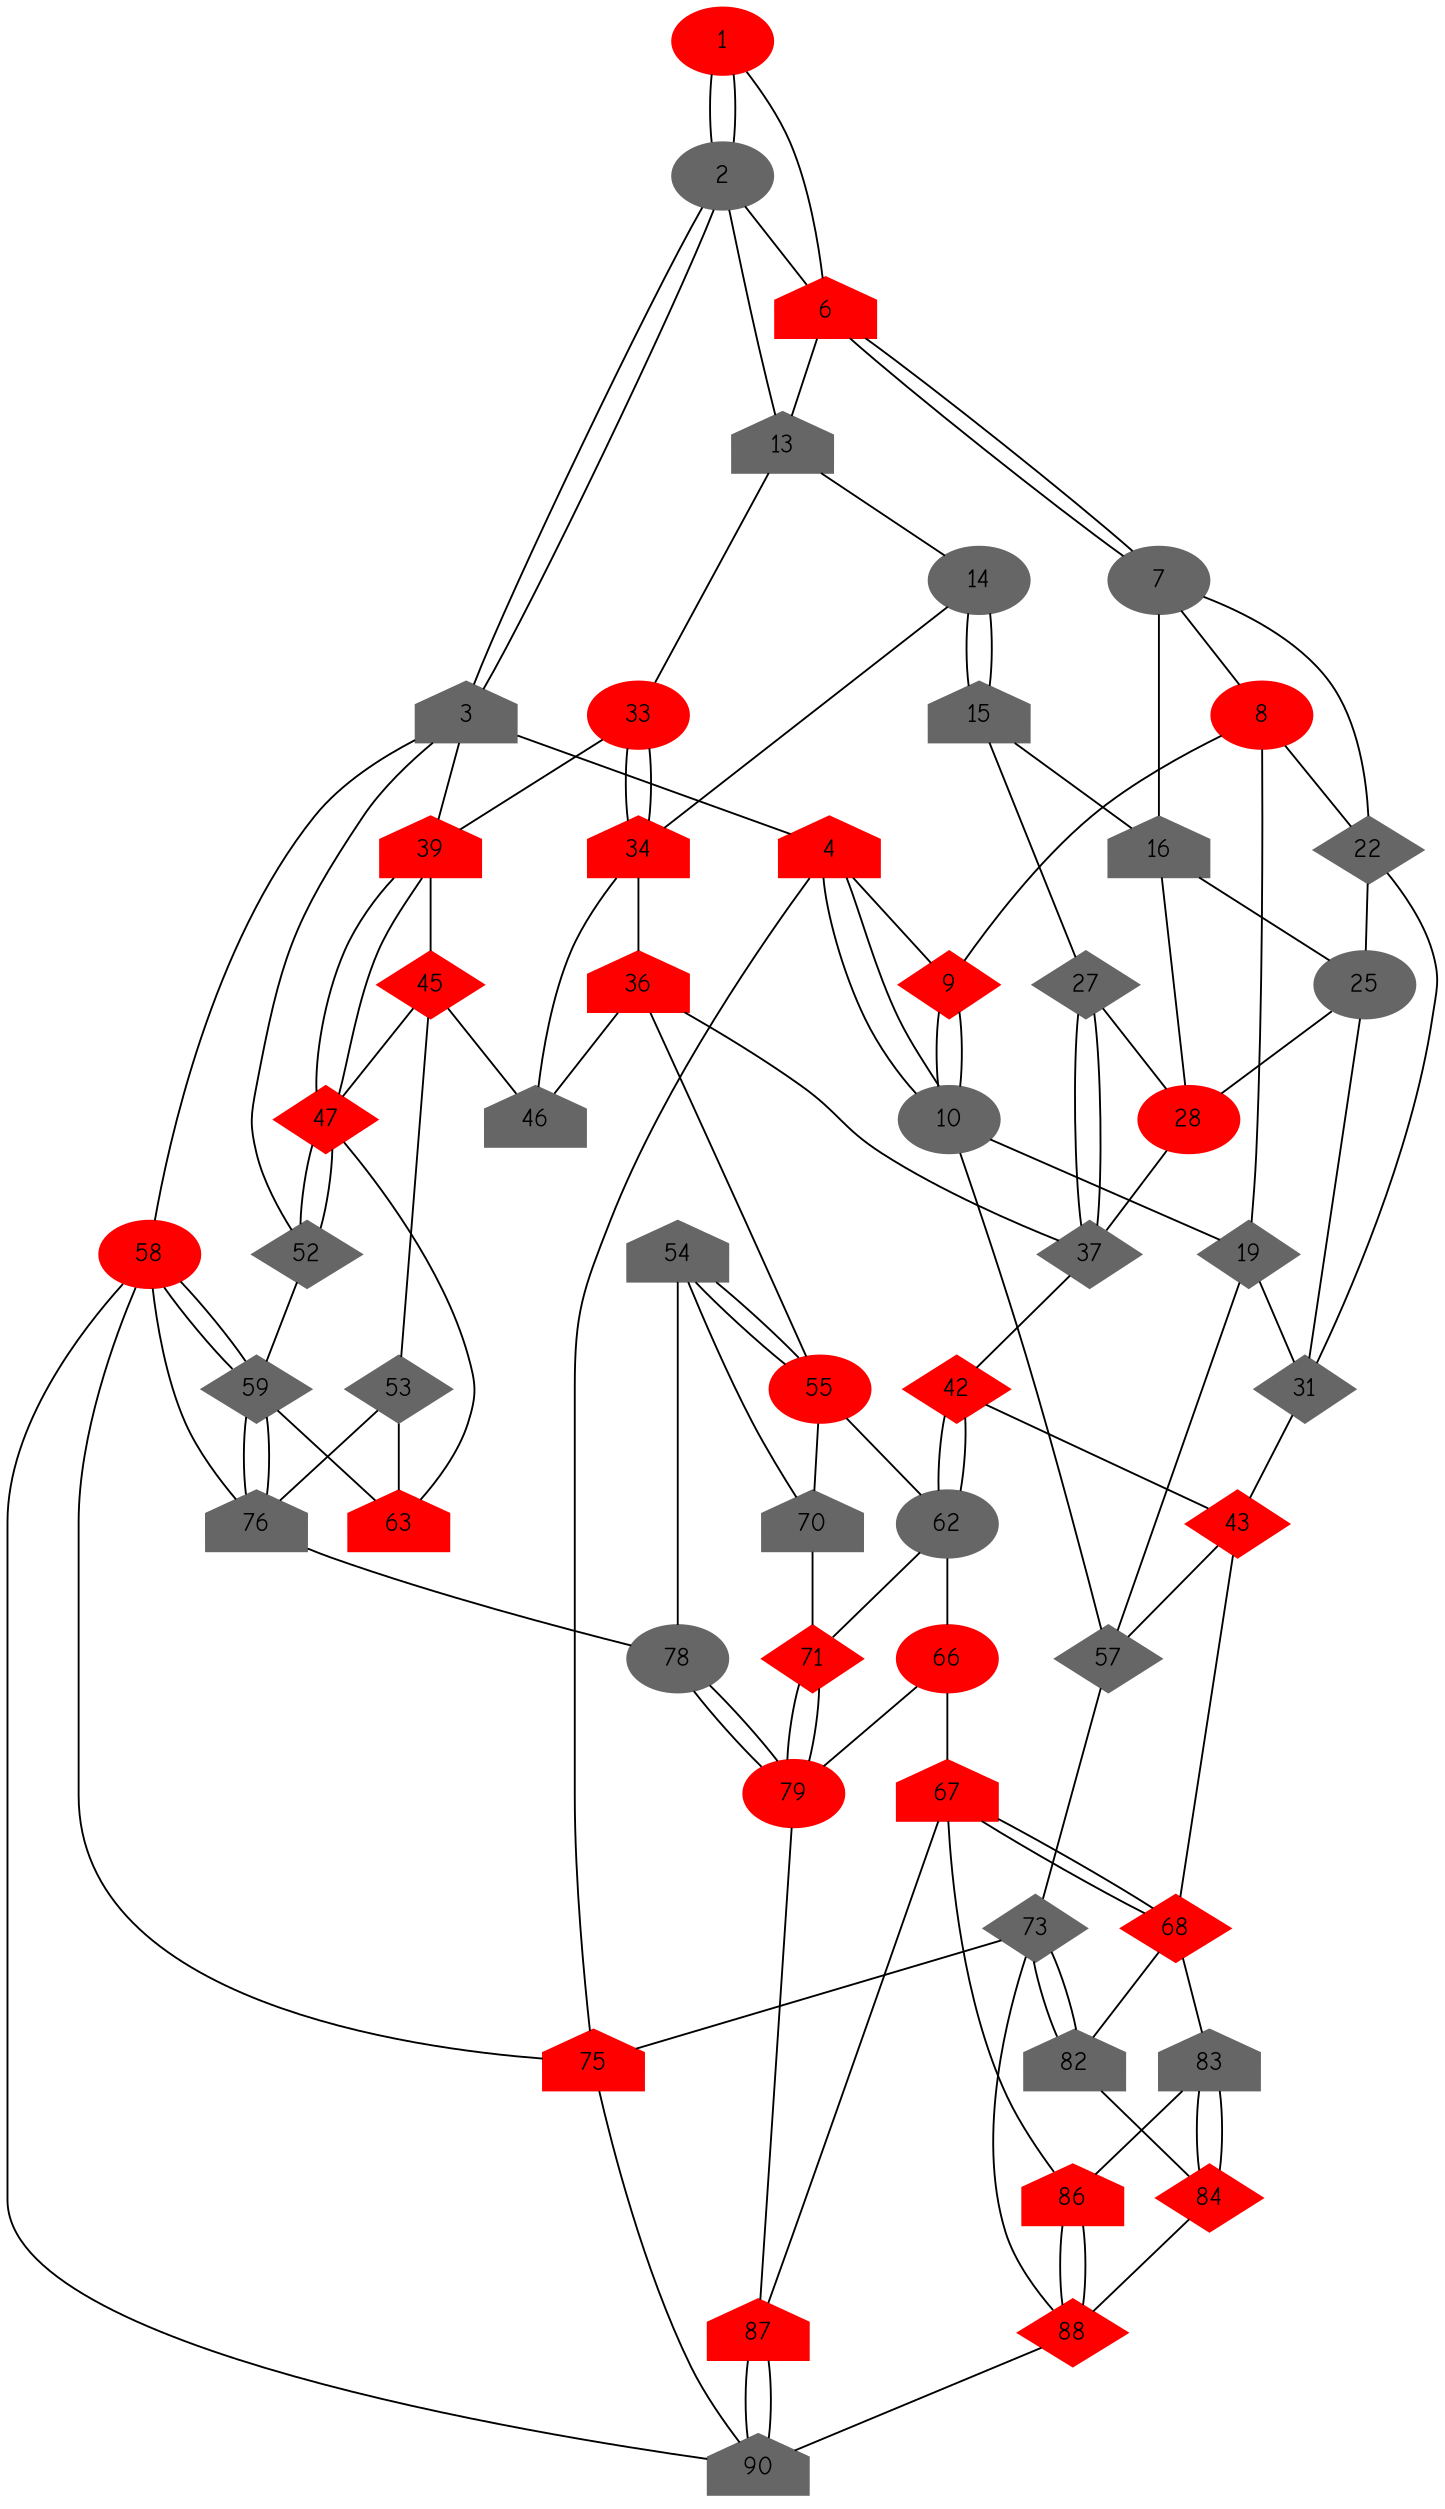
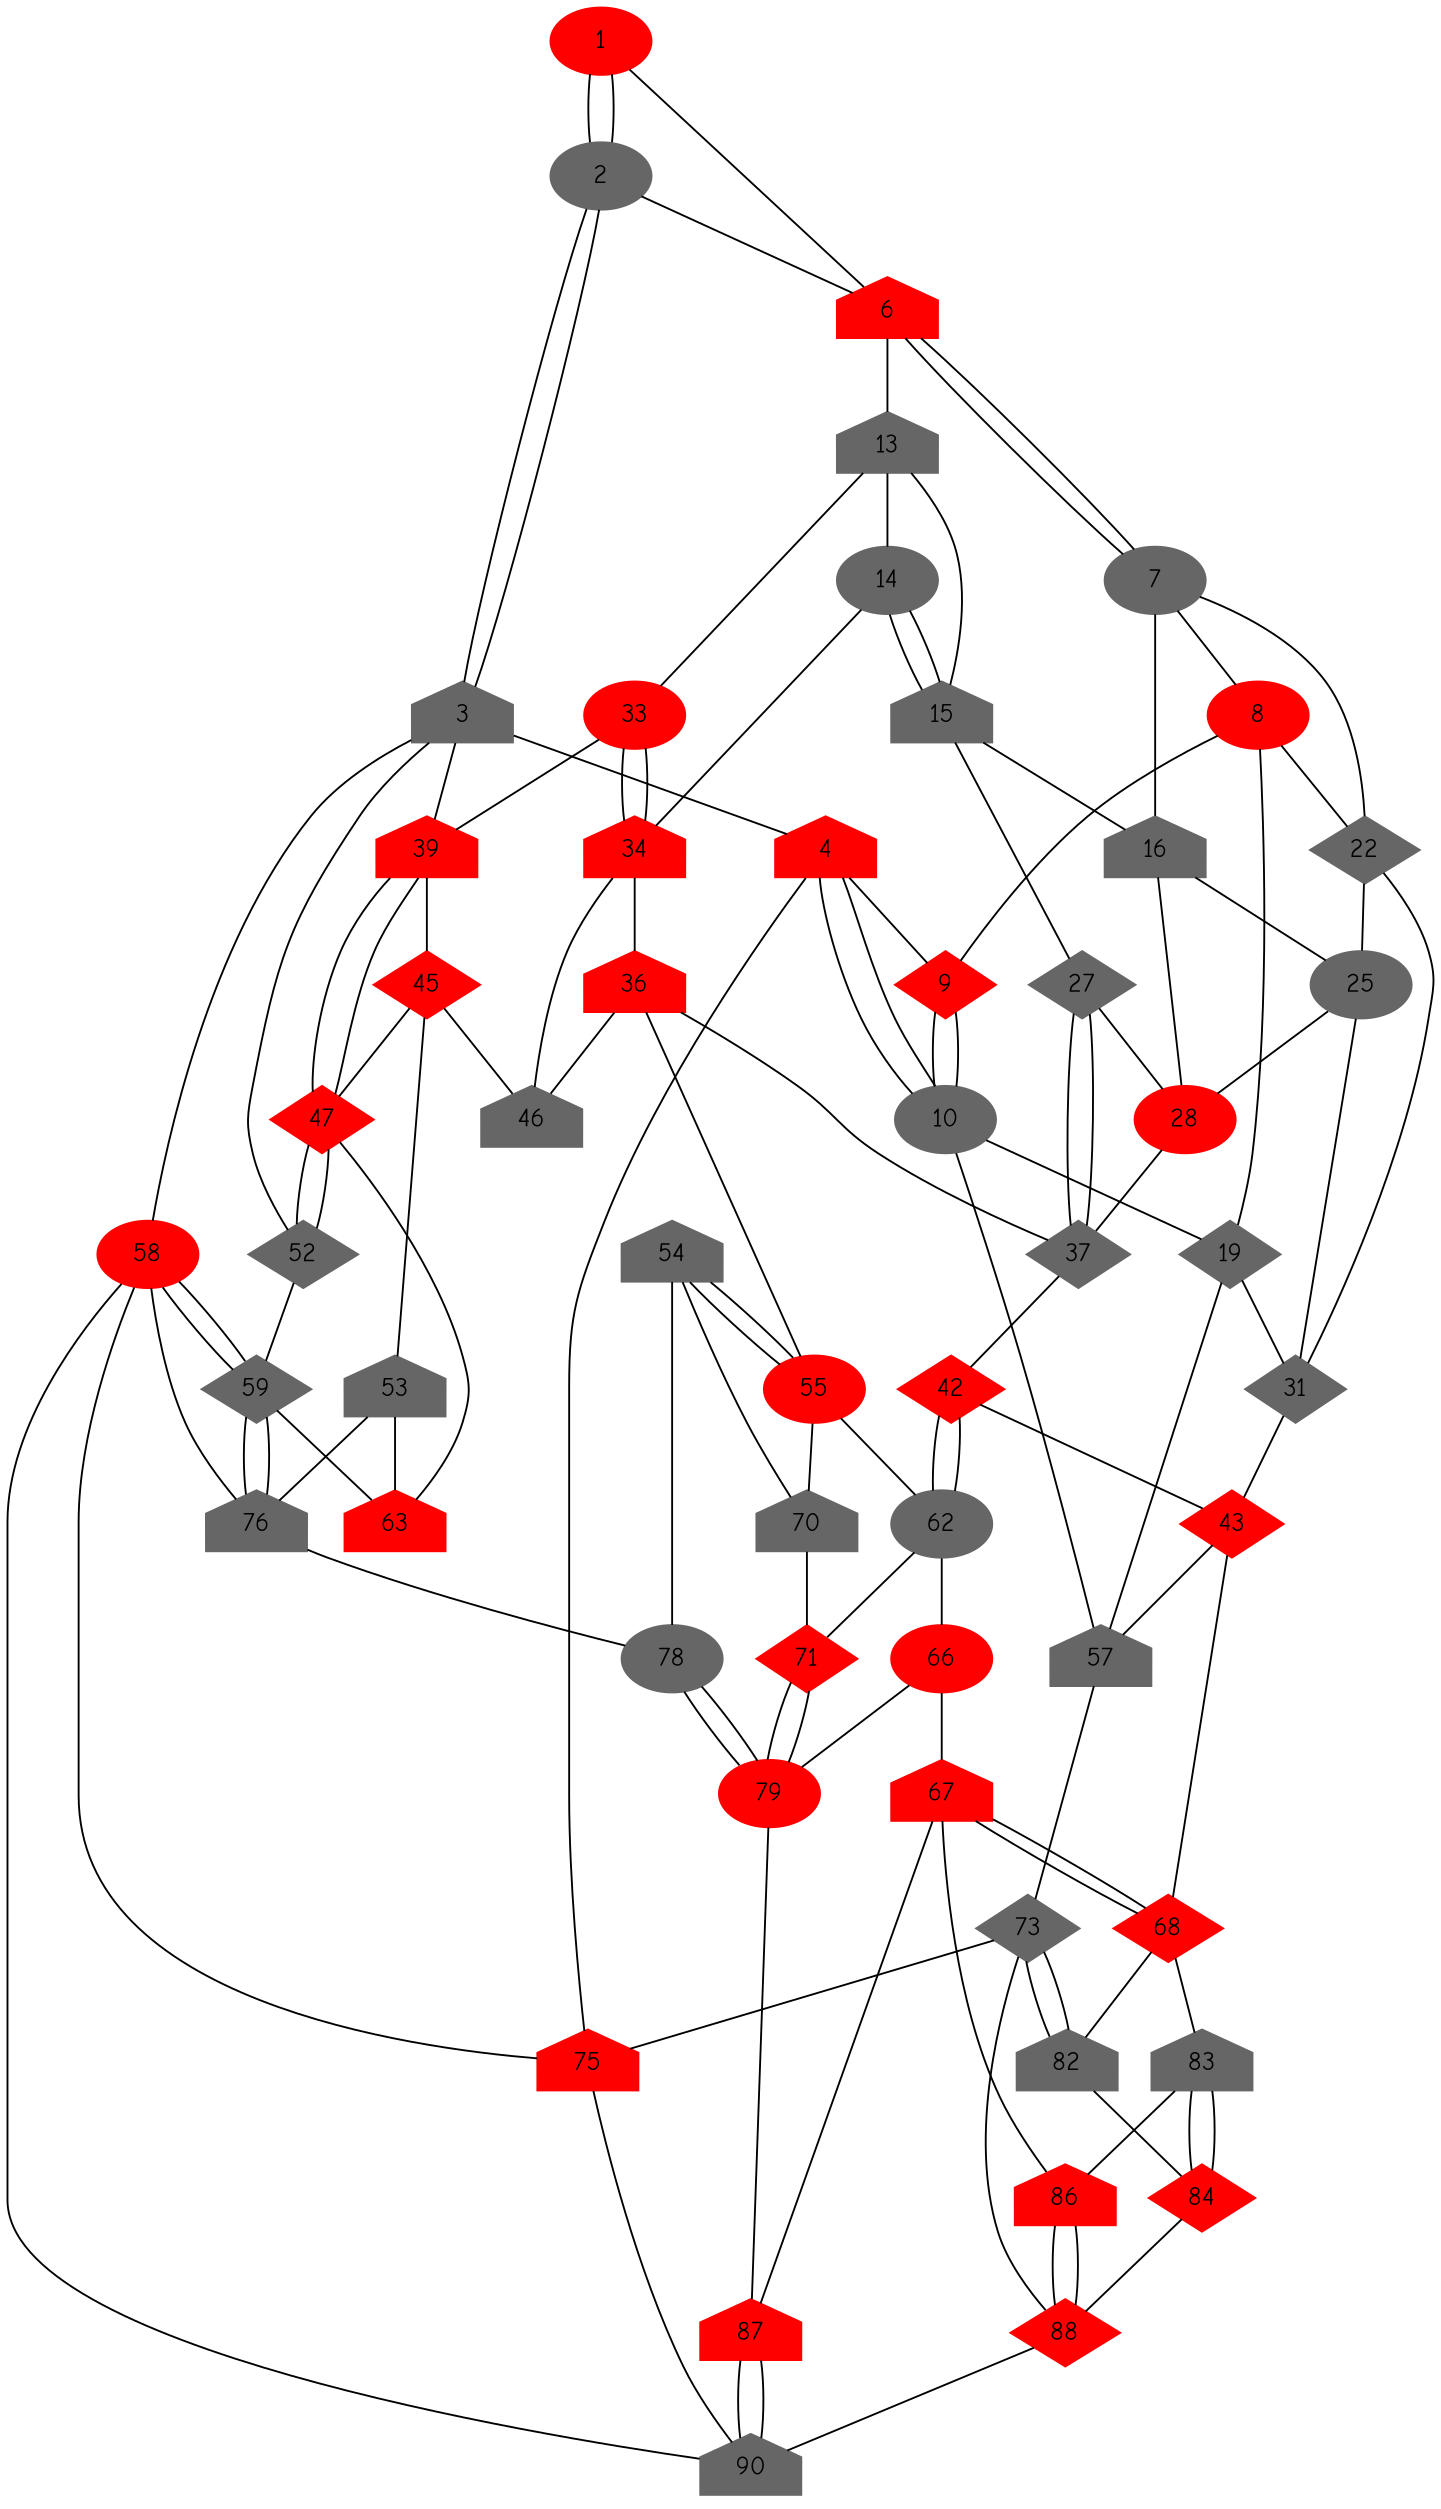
edge "2" -- "13": now "15" -- "13"
node "53": shape diamond -> house
node "57": shape diamond -> house
